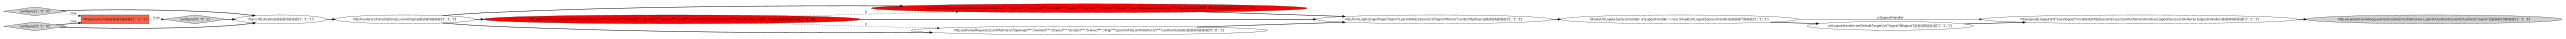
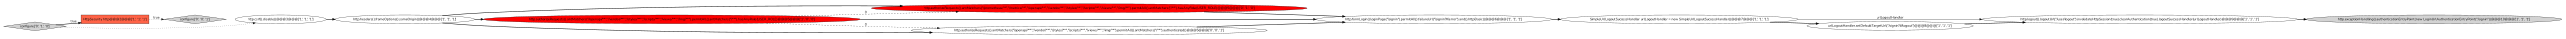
node "configure['1', '0', '0']": removed
edge "configure['0', '0', '1']" -> "http.csrf().disable()@@@3@@@['1', '1', '1']": removed
edge "configure['0', '1', '0']" -> "http.csrf().disable()@@@3@@@['1', '1', '1']": style bold -> dotted
